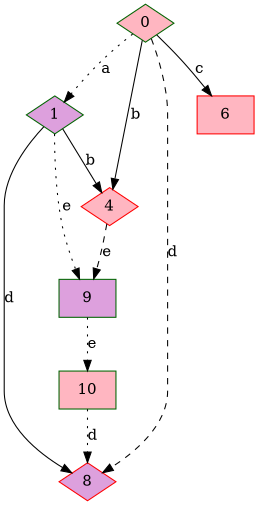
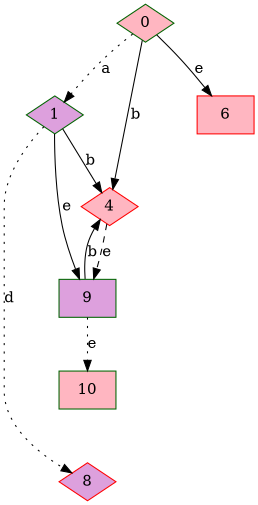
edge "0" -> "6": label "c" -> "e"
edge "1" -> "9": style dotted -> solid
edge "9" -> "4": added, label "b"
edge "0" -> "8": removed, label "d"
edge "1" -> "8": style solid -> dotted
edge "10" -> "8": removed, label "d"
